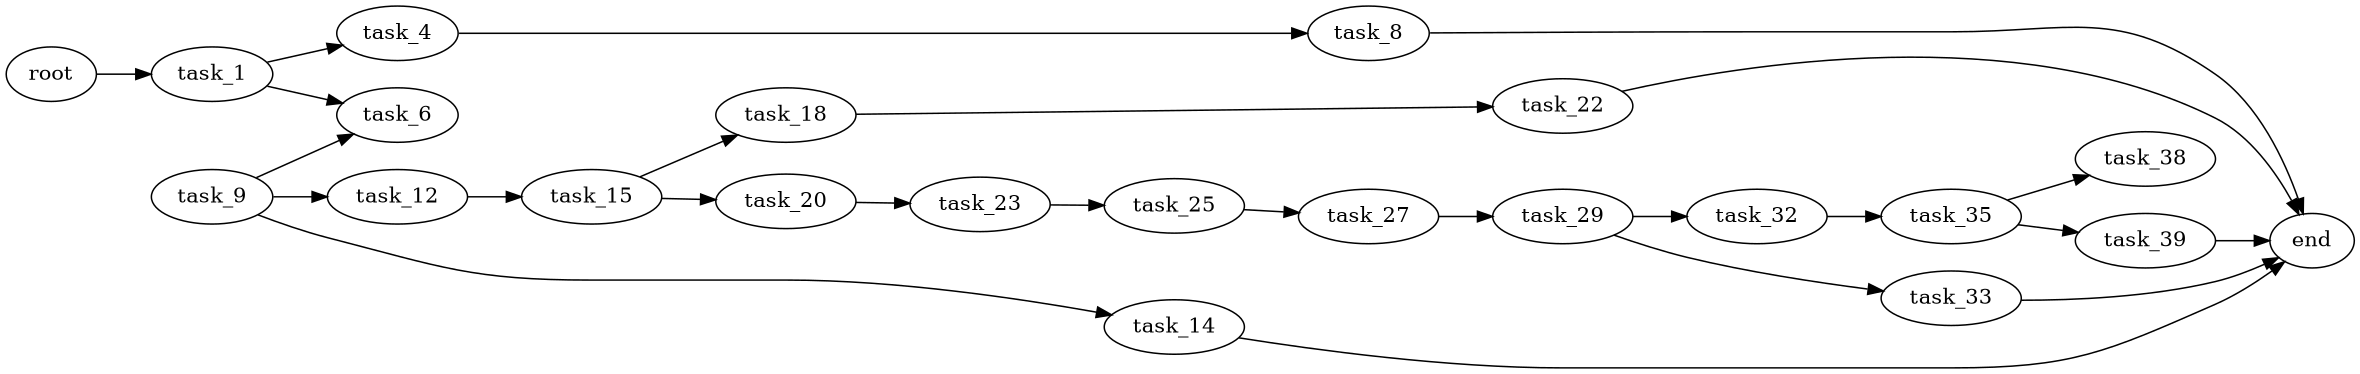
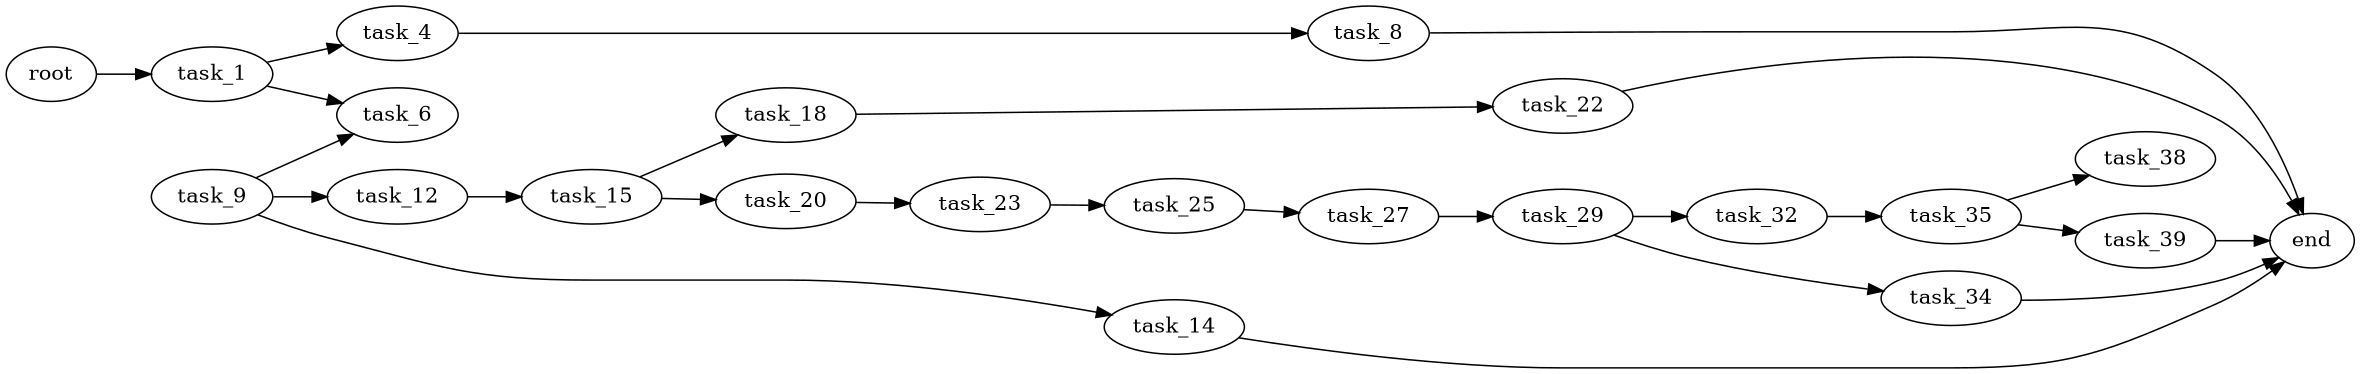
node "task_33": label "task_33" -> "task_34"
